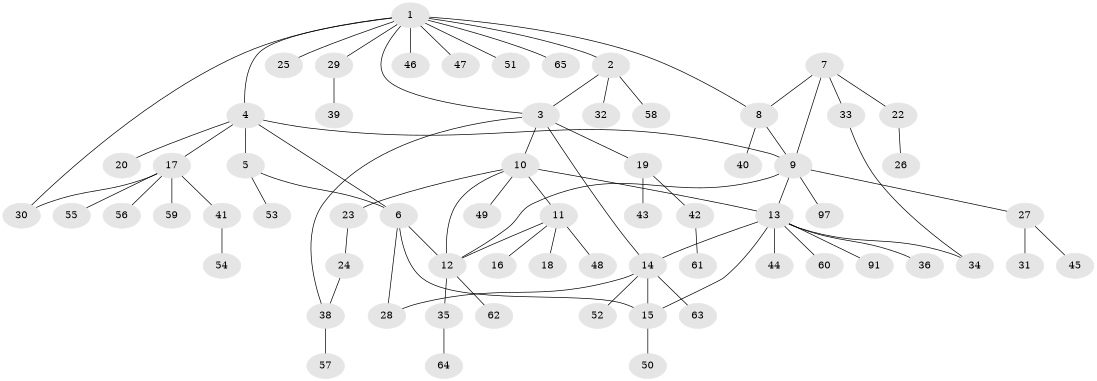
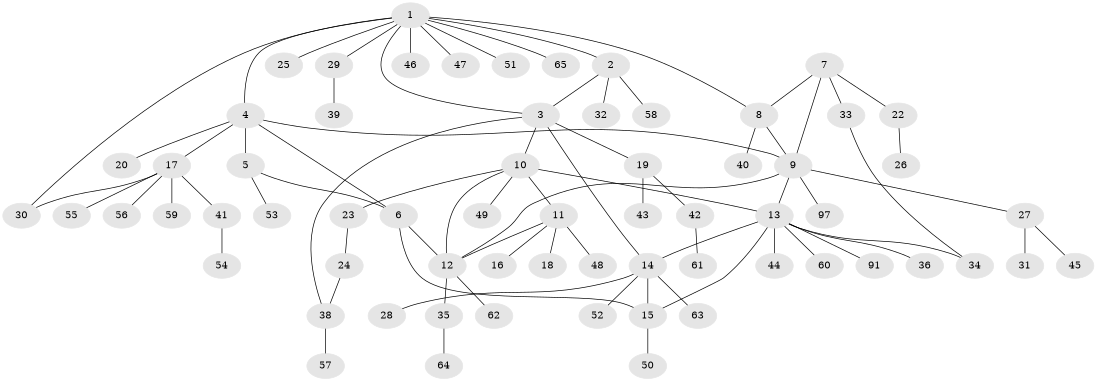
edge "6" -- "28": removed
